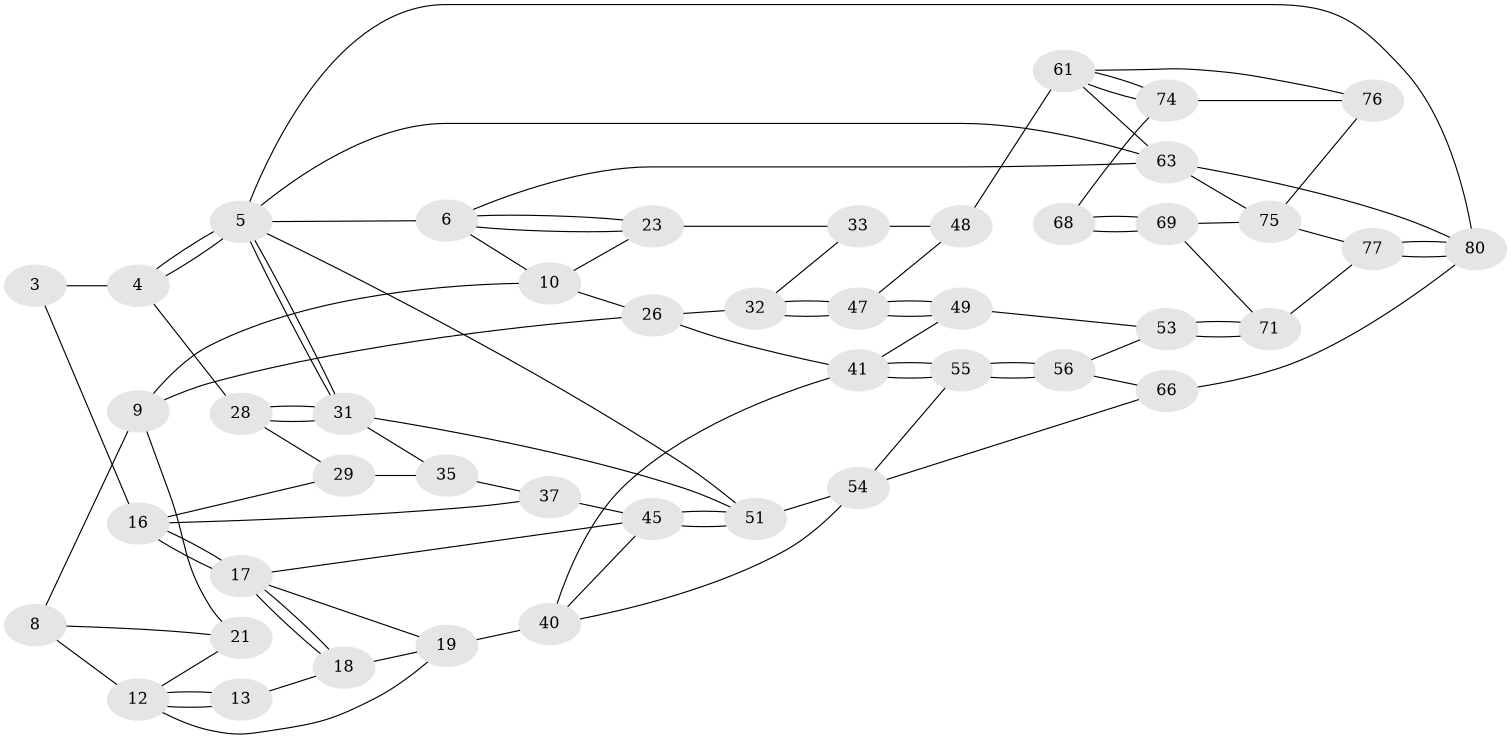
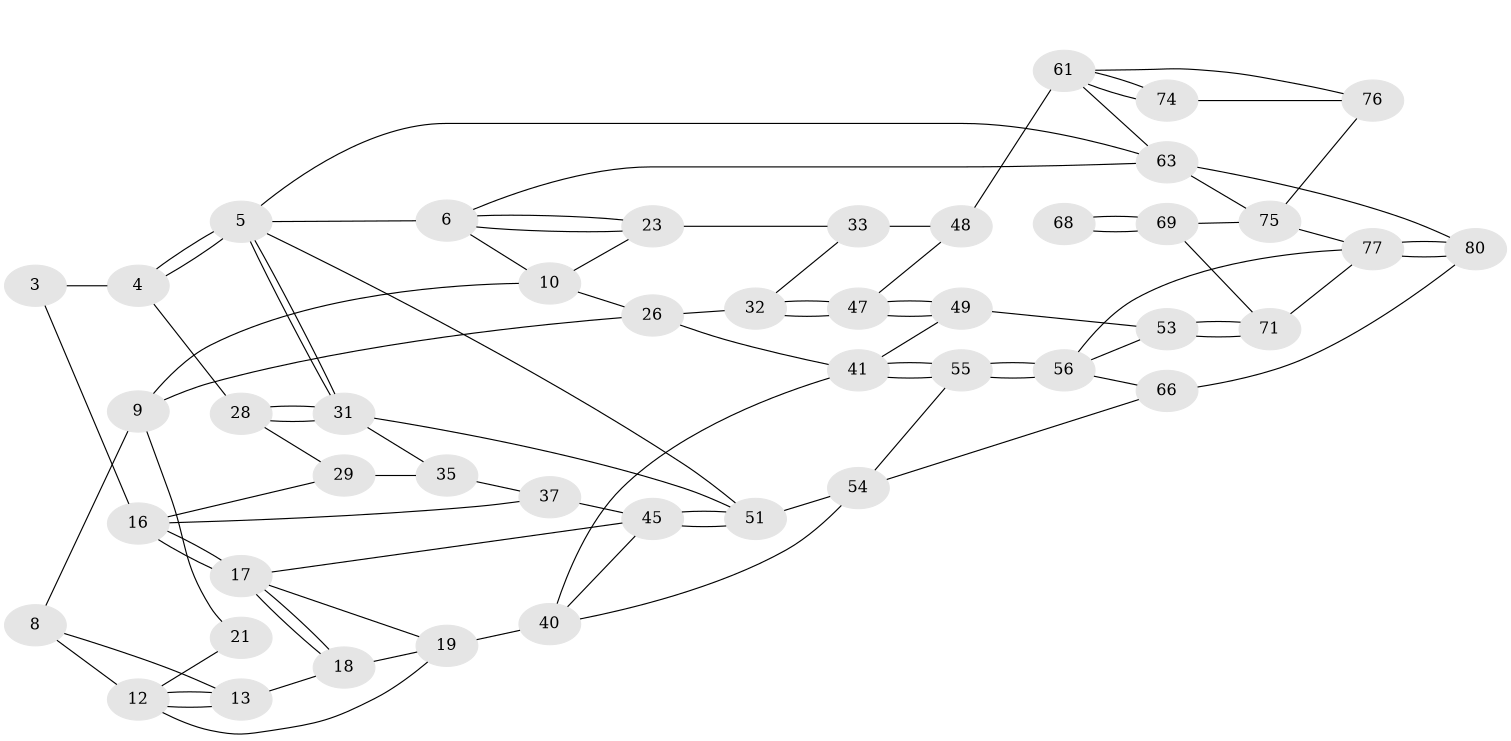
edge "5" -- "80": removed
edge "74" -- "68": removed
edge "77" -- "56": added
edge "8" -- "21": now "8" -- "13"
